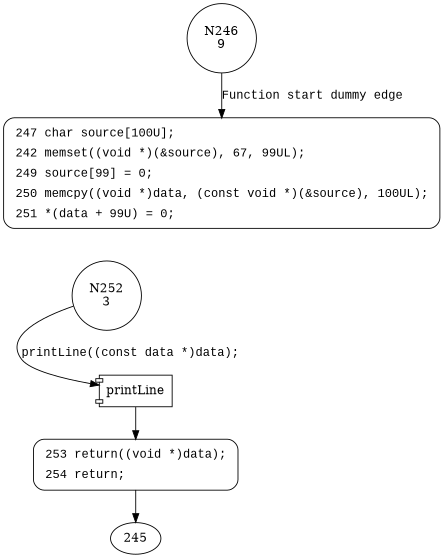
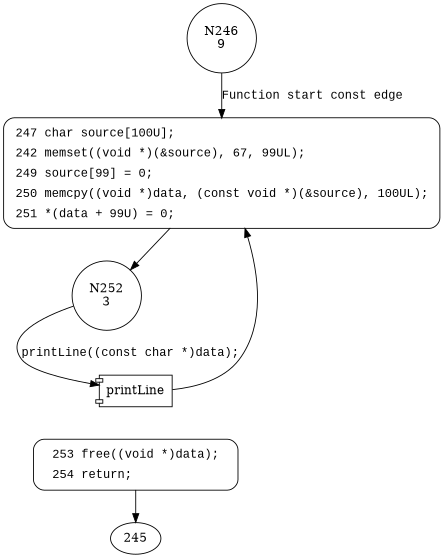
edge "N246 9" -> "247": label "Function start dummy edge" -> "Function start const edge"
edge "247" -> "N252 3": added
edge "N252 3" -> "printLine": label "printLine((const data *)data);" -> "printLine((const char *)data);"
edge "printLine" -> "253": now "printLine" -> "247"
node "253": text "return((void *)data);" -> "free((void *)data);"
